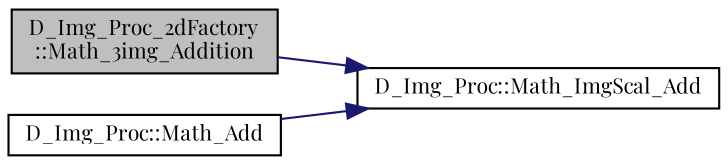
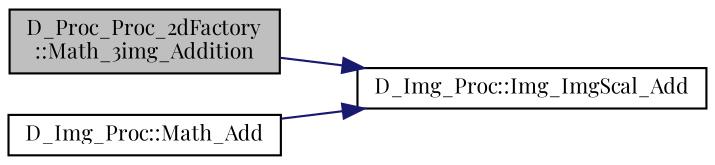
node "D_Img_Proc_2dFactory ::Math_3img_Addition": label "D_Img_Proc_2dFactory ::Math_3img_Addition" -> "D_Proc_Proc_2dFactory ::Math_3img_Addition"
node "D_Img_Proc::Math_ImgScal_Add": label "D_Img_Proc::Math_ImgScal_Add" -> "D_Img_Proc::Img_ImgScal_Add"
